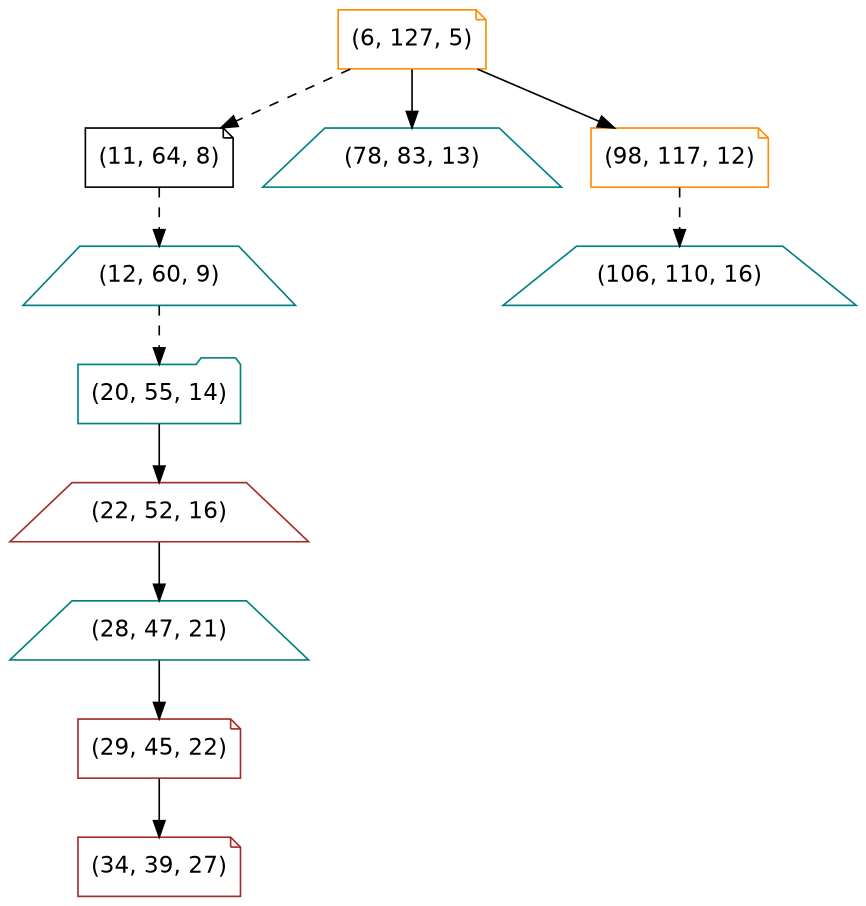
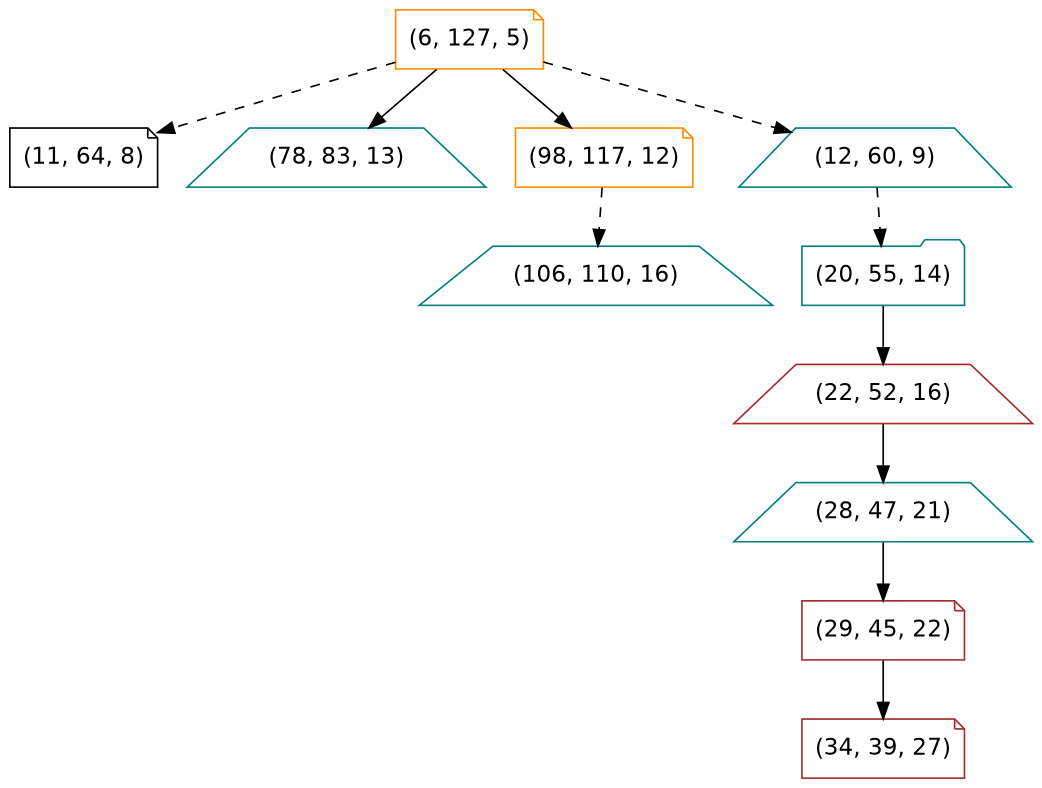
edge "(11, 64, 8)" -> "(12, 60, 9)": now "(6, 127, 5)" -> "(12, 60, 9)"
